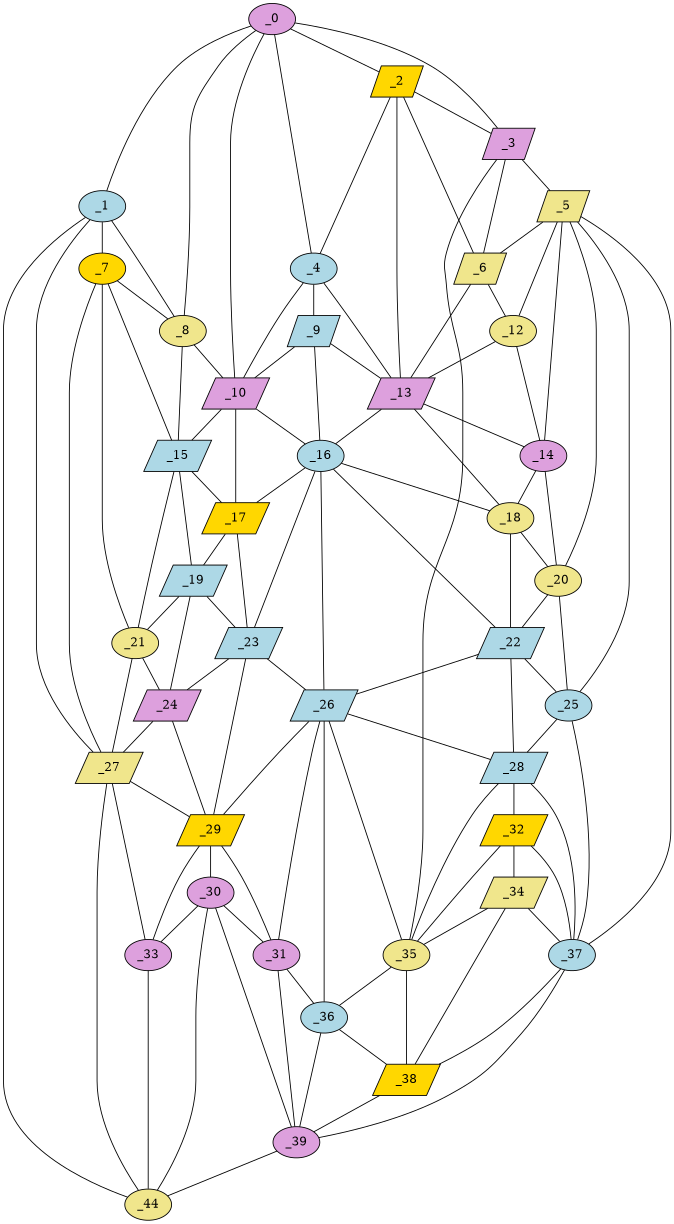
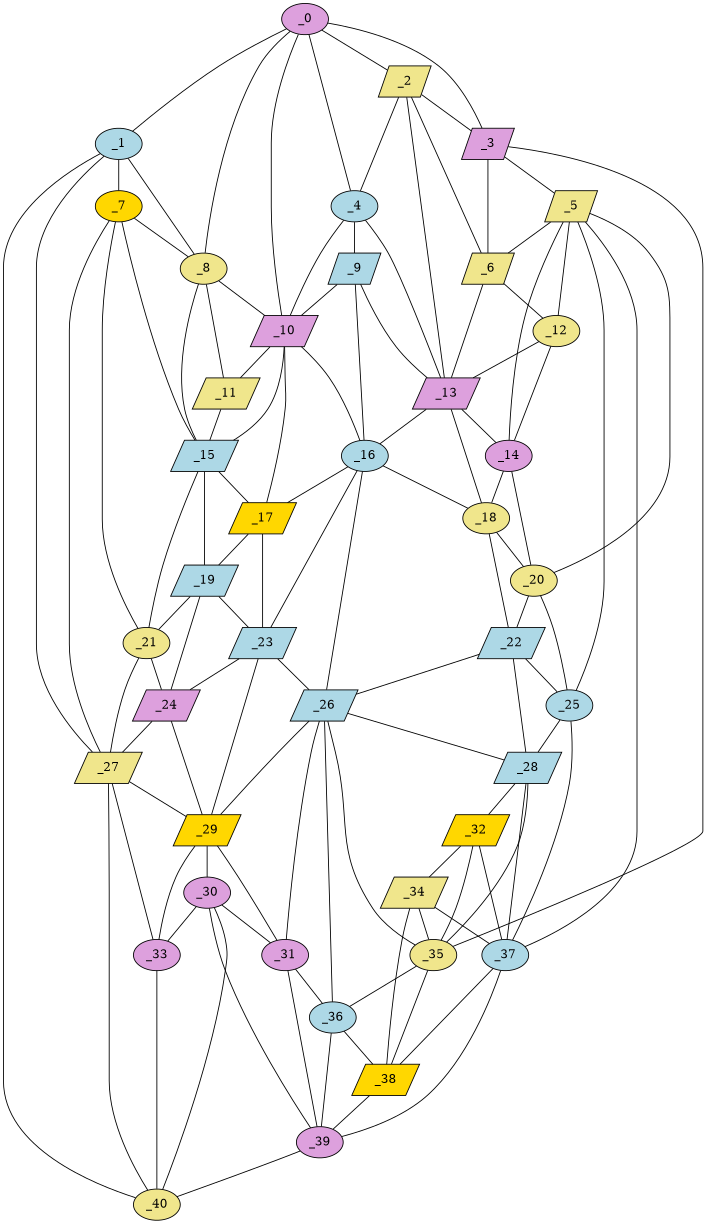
node "_2": fillcolor gold -> khaki
node "_11": added
edge "_16" -- "_22": removed
node "_44": label "_44" -> "_40"
